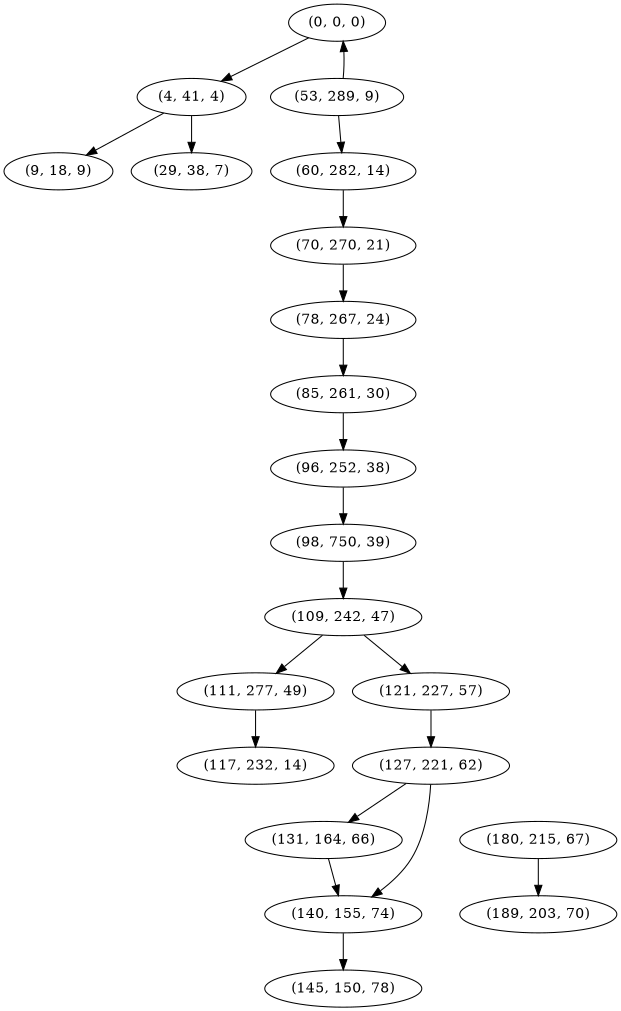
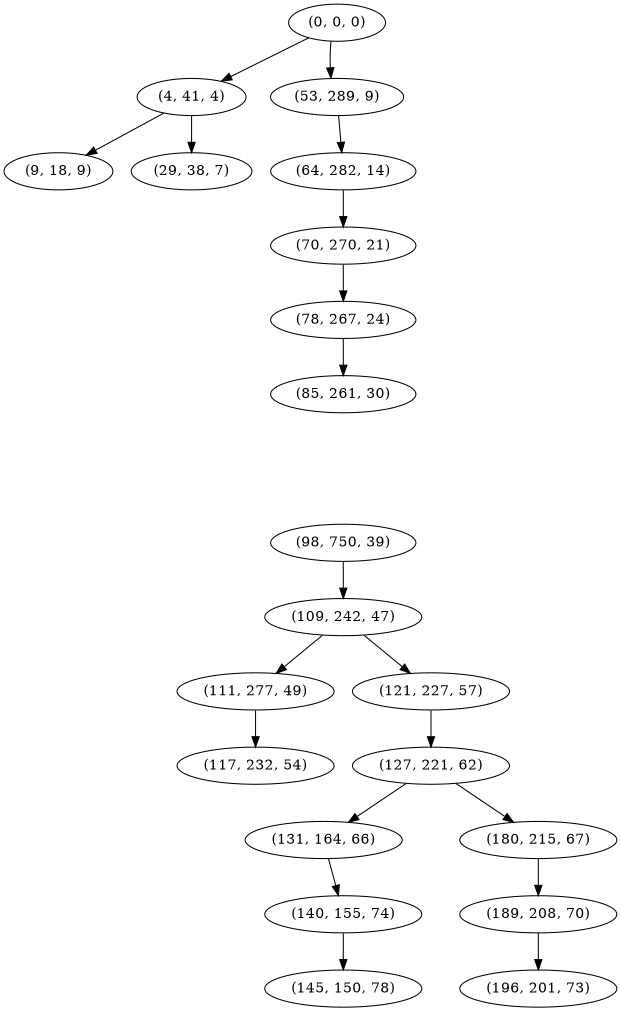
edge "(53, 289, 9)" -> "(0, 0, 0)": reversed
node "(60, 282, 14)": label "(60, 282, 14)" -> "(64, 282, 14)"
node "(96, 252, 38)": removed
node "(117, 232, 14)": label "(117, 232, 14)" -> "(117, 232, 54)"
edge "(127, 221, 62)" -> "(140, 155, 74)": now "(127, 221, 62)" -> "(180, 215, 67)"
node "(189, 203, 70)": label "(189, 203, 70)" -> "(189, 208, 70)"
node "(196, 201, 73)": added
